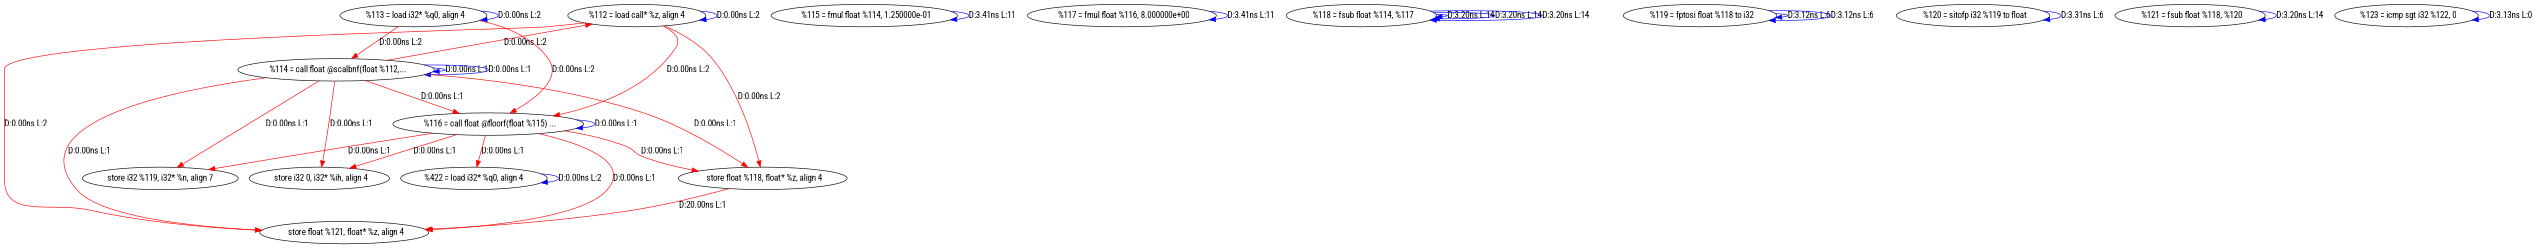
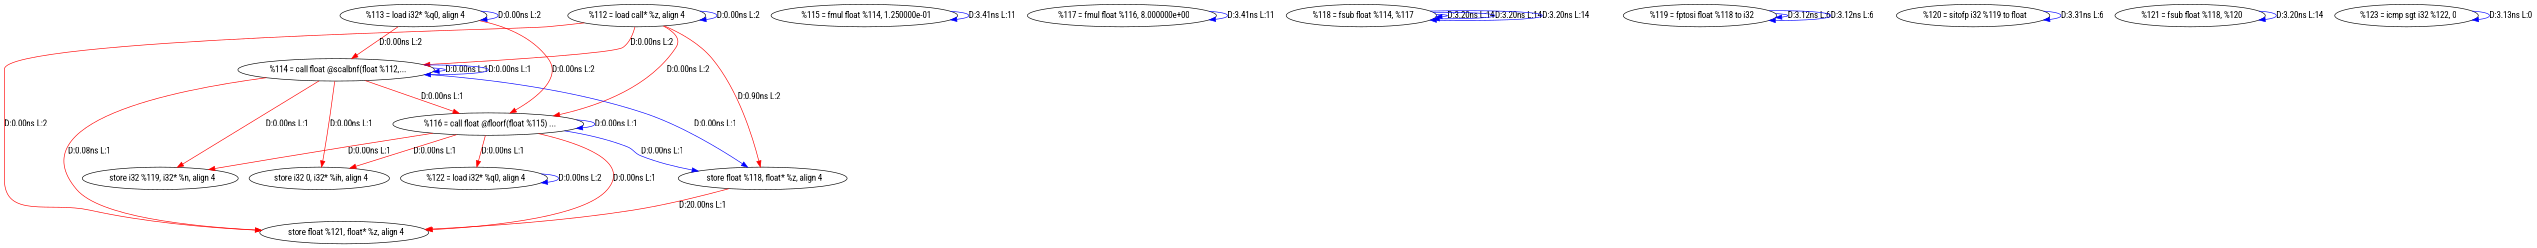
edge "%114 = call float @scalbnf(float %112,..." -> "%112 = load call* %z, align 4": reversed
edge "%112 = load call* %z, align 4" -> "store float %118, float* %z, align 4": label "D:0.00ns L:2" -> "D:0.90ns L:2"
edge "%114 = call float @scalbnf(float %112,..." -> "store float %118, float* %z, align 4": color red -> blue
edge "%116 = call float @floorf(float %115) ..." -> "store float %118, float* %z, align 4": color red -> blue
edge "%114 = call float @scalbnf(float %112,..." -> "store float %121, float* %z, align 4": label "D:0.00ns L:1" -> "D:0.08ns L:1"
node "store i32 %119, i32* %n, align 7": label "store i32 %119, i32* %n, align 7" -> "store i32 %119, i32* %n, align 4"
node "%422 = load i32* %q0, align 4": label "%422 = load i32* %q0, align 4" -> "%122 = load i32* %q0, align 4"
